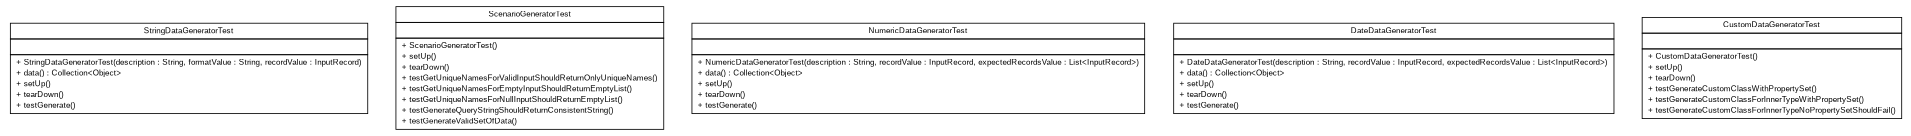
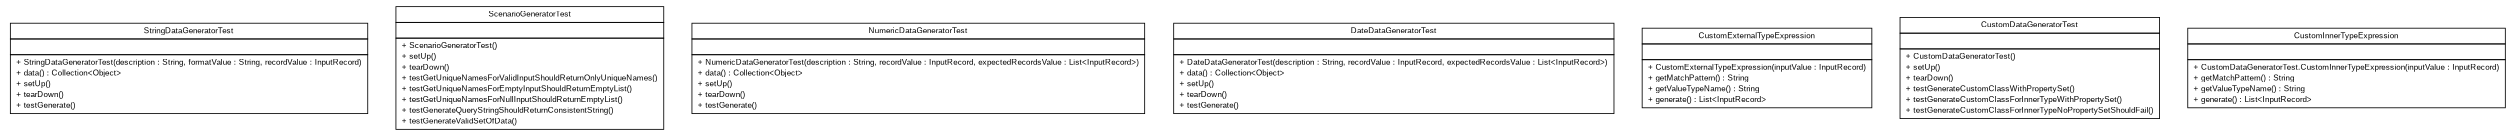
node "CustomExternalTypeExpression": added
node "CustomInnerTypeExpression": added
